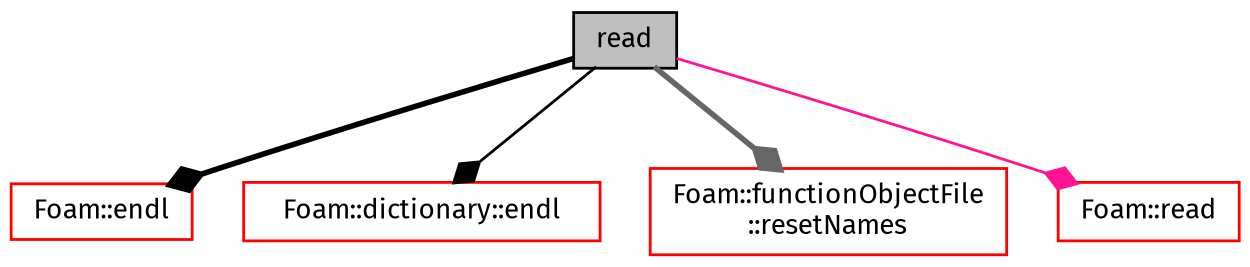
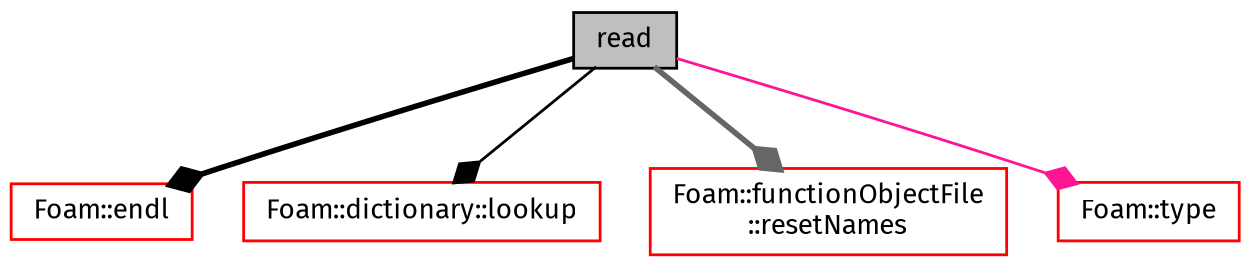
node "Foam::dictionary::endl": label "Foam::dictionary::endl" -> "Foam::dictionary::lookup"
node "Foam::read": label "Foam::read" -> "Foam::type"
